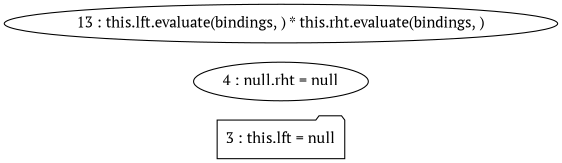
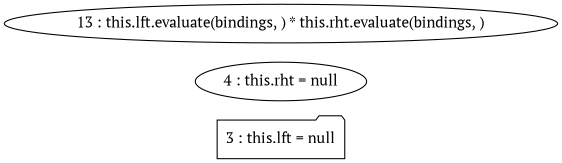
node "4 : null.rht = null": label "4 : null.rht = null" -> "4 : this.rht = null"
